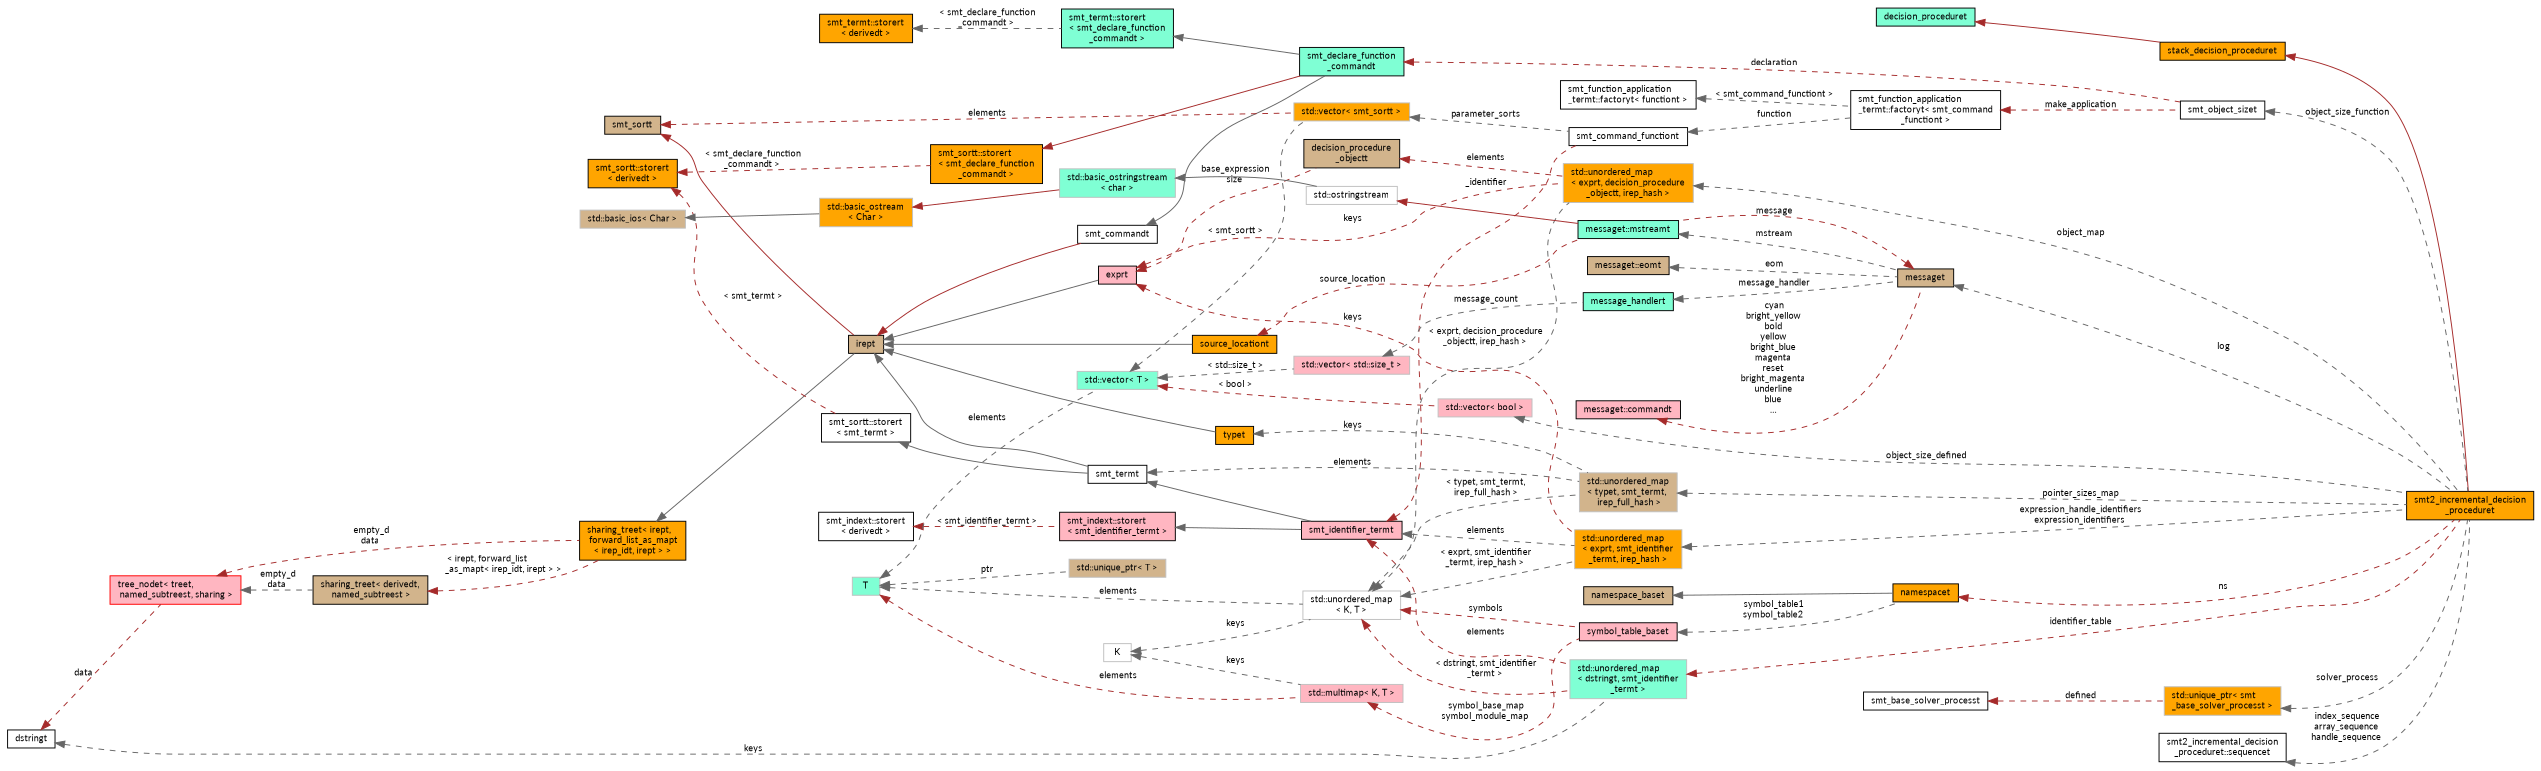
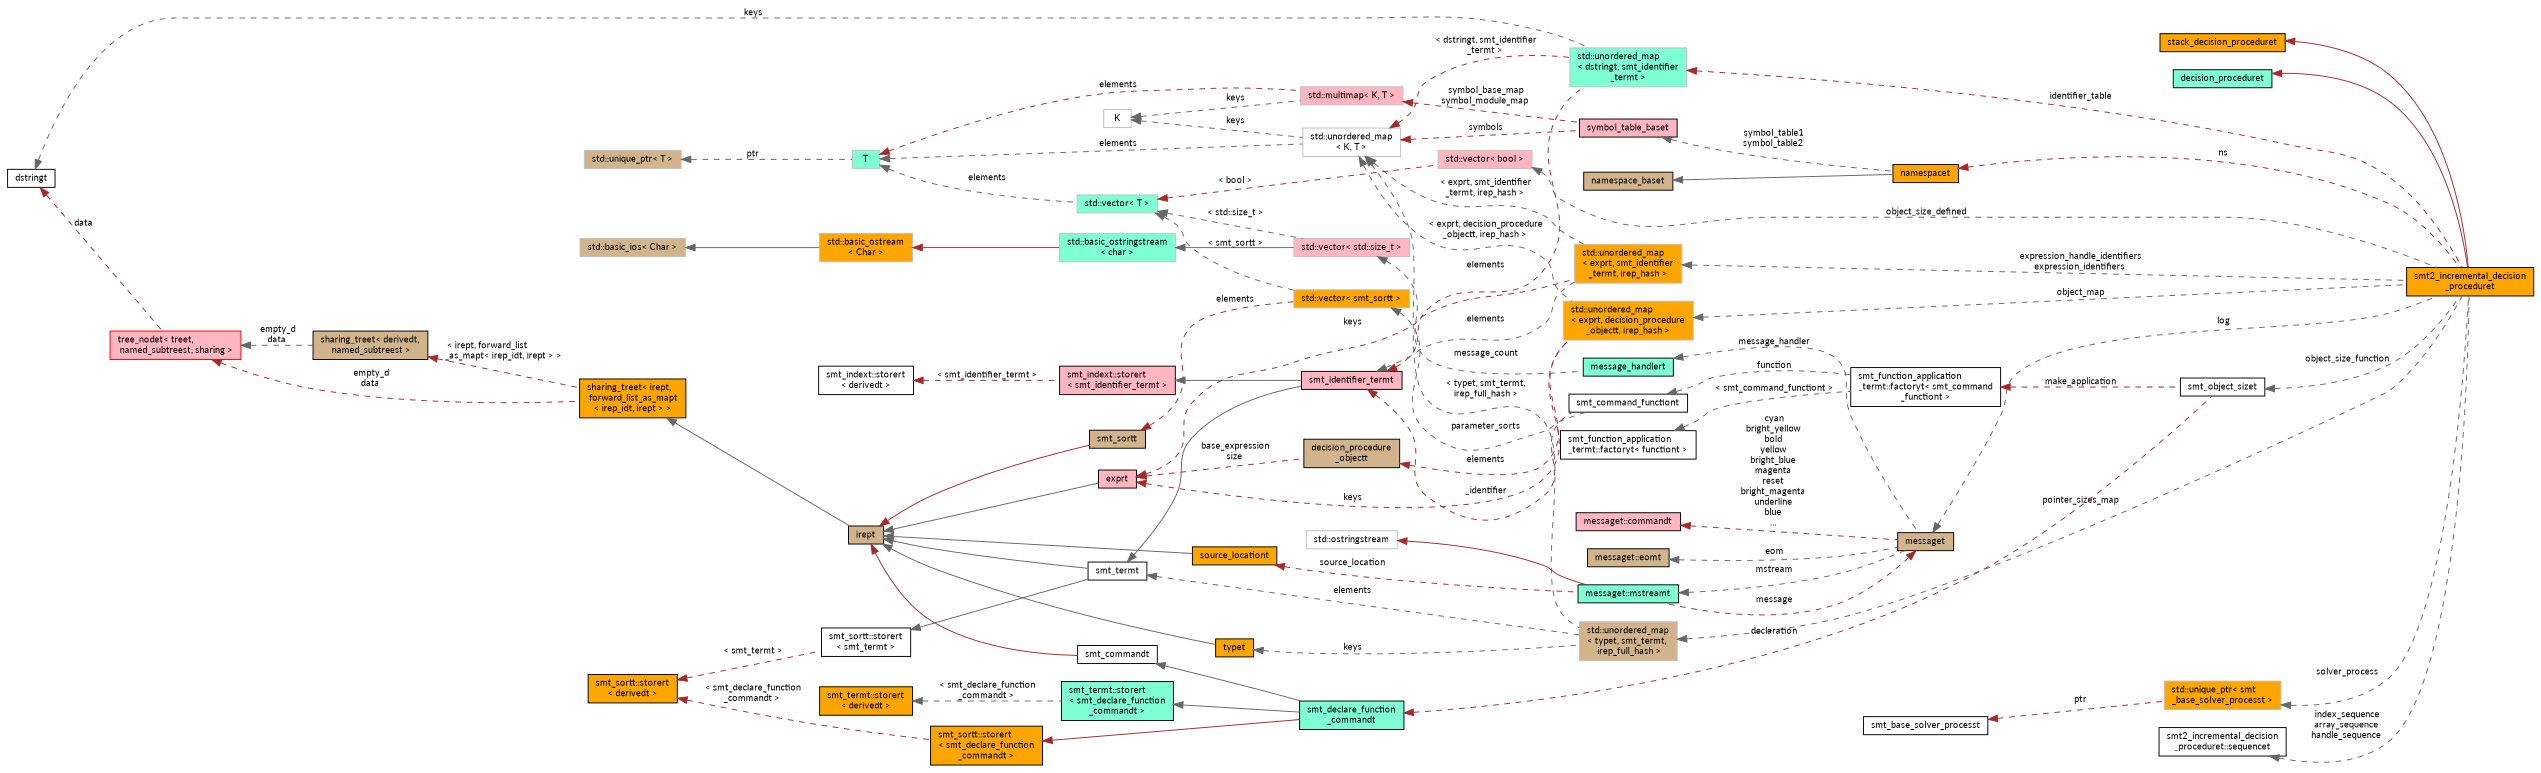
edge "stack_decision_proceduret" -> "decision_proceduret": now "smt2_incremental_decision _proceduret" -> "decision_proceduret"
edge "std::ostringstream" -> "std::basic_ostringstream < char >": now "std::vector< std::size_t >" -> "std::basic_ostringstream < char >"
edge "irept" -> "smt_sortt": reversed
edge "std::unique_ptr< T >" -> "T": reversed
edge "std::unique_ptr< smt _base_solver_processt >" -> "smt_base_solver_processt": label " defined" -> " ptr"
